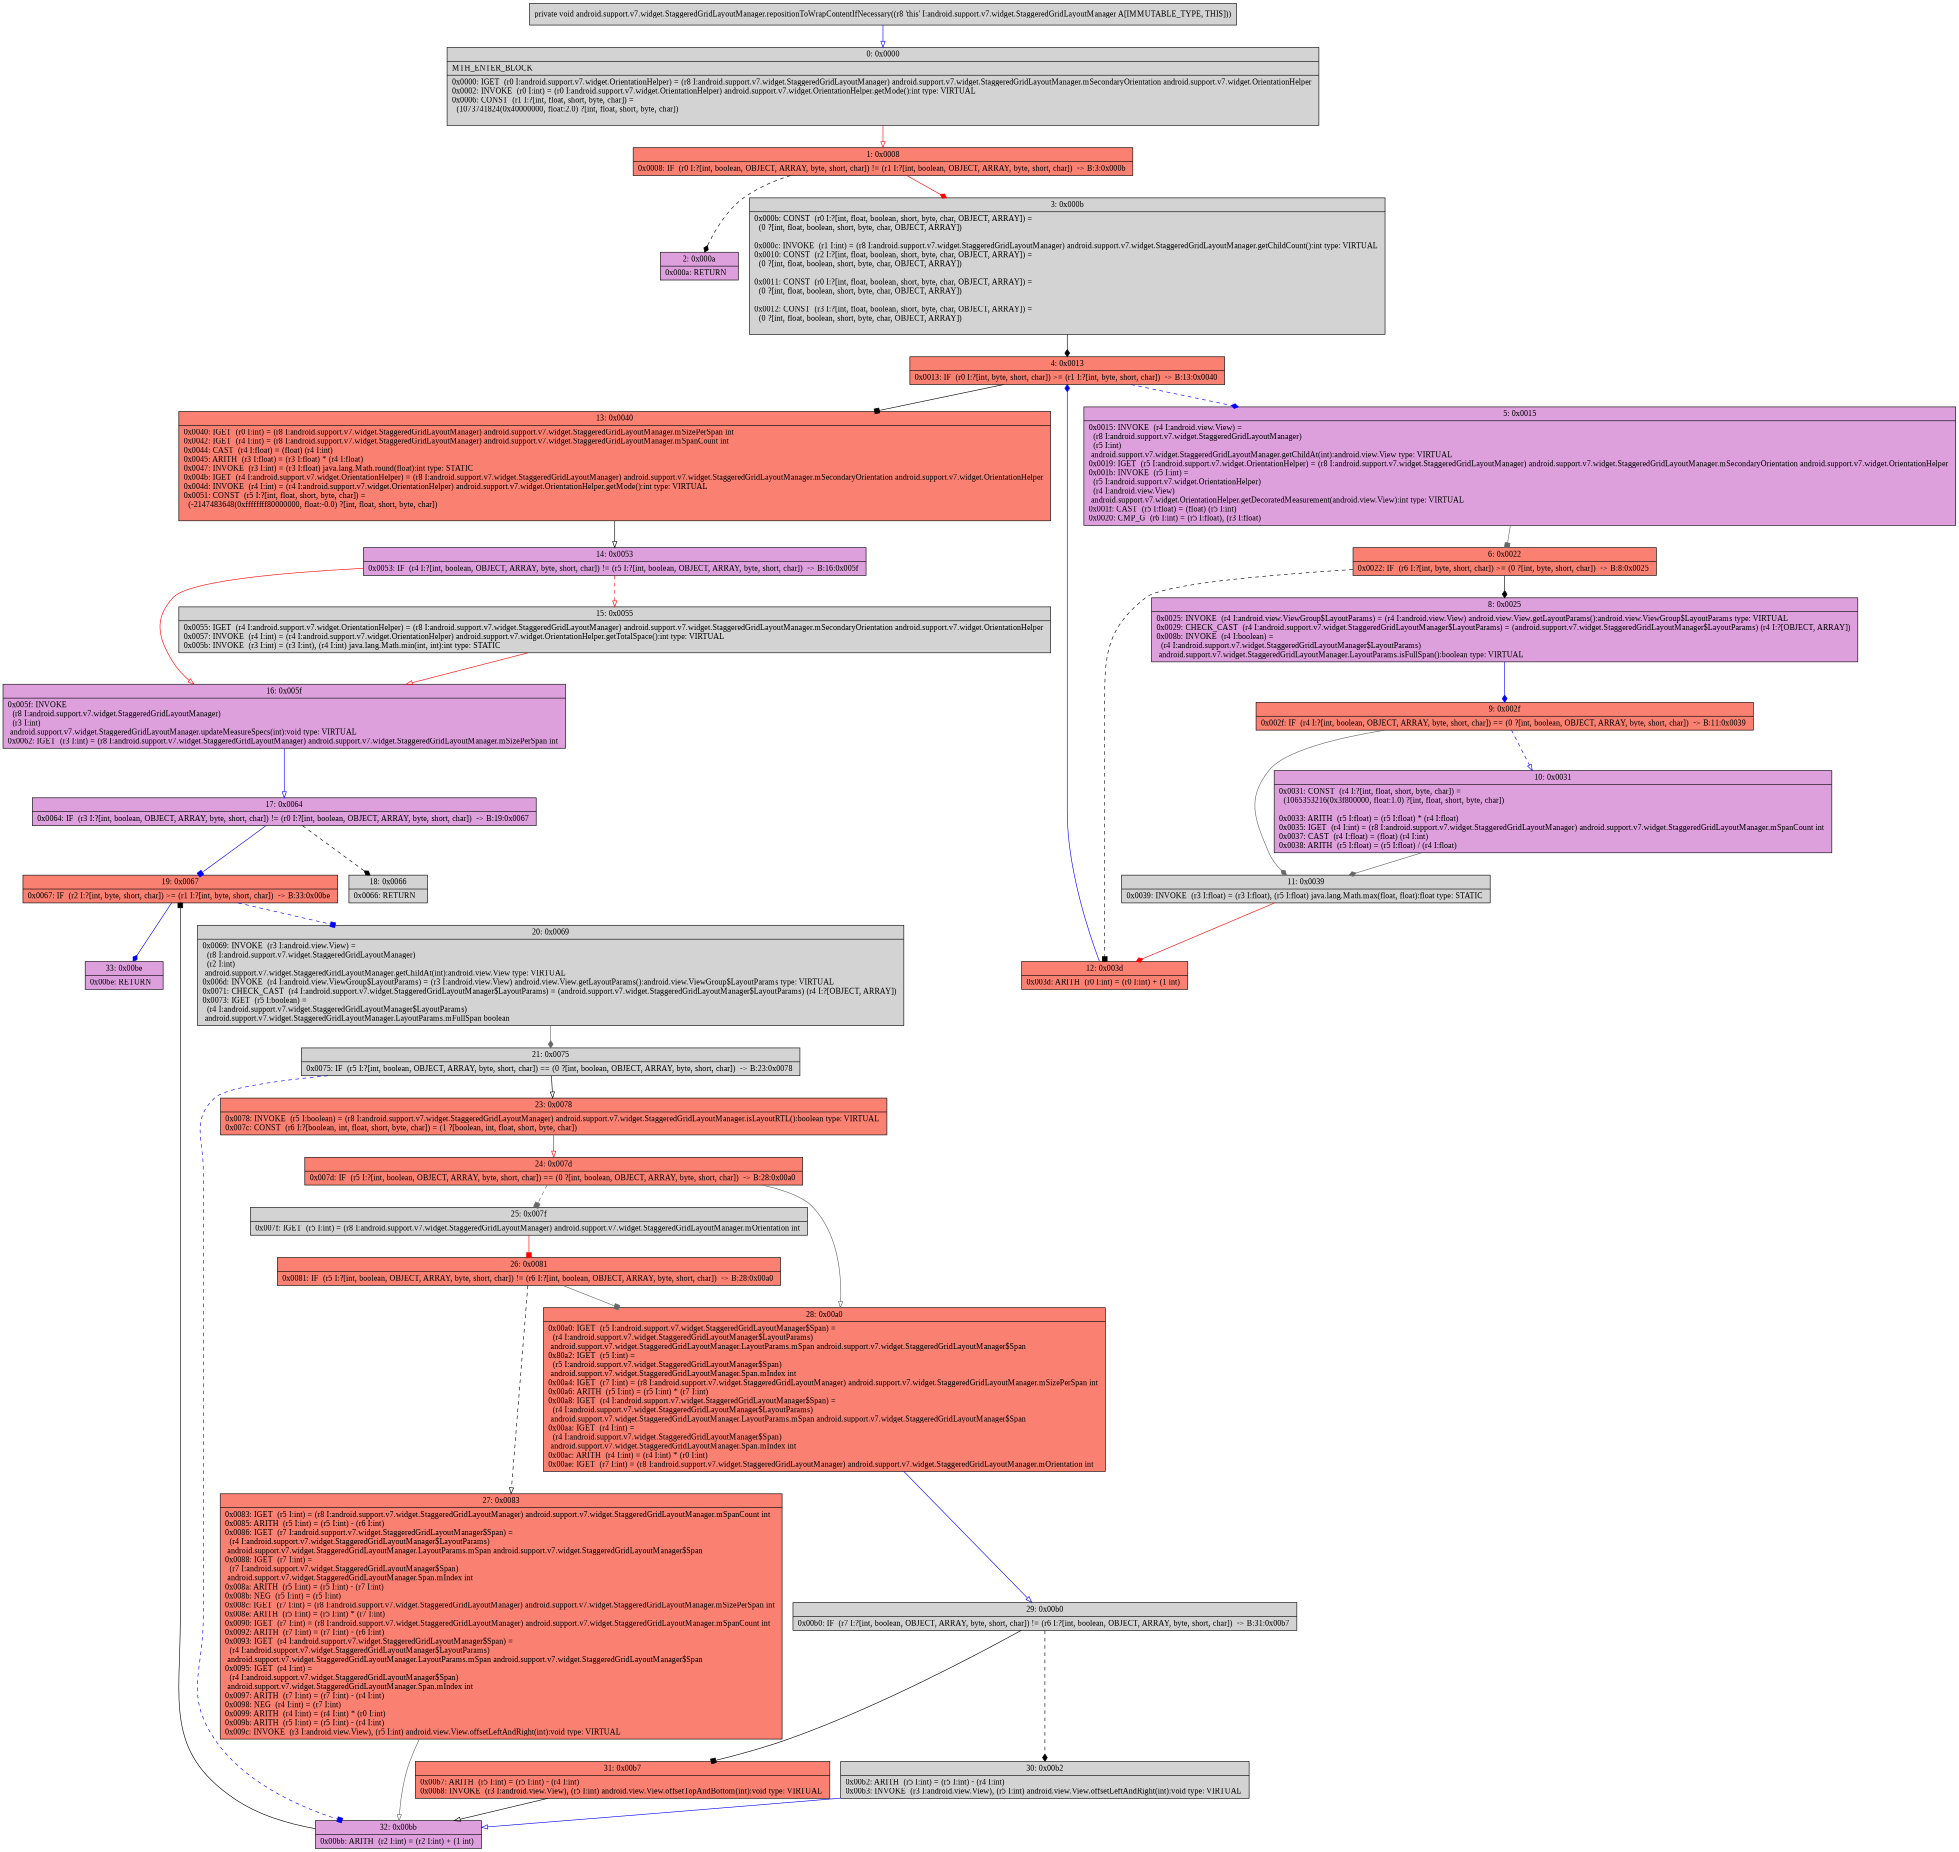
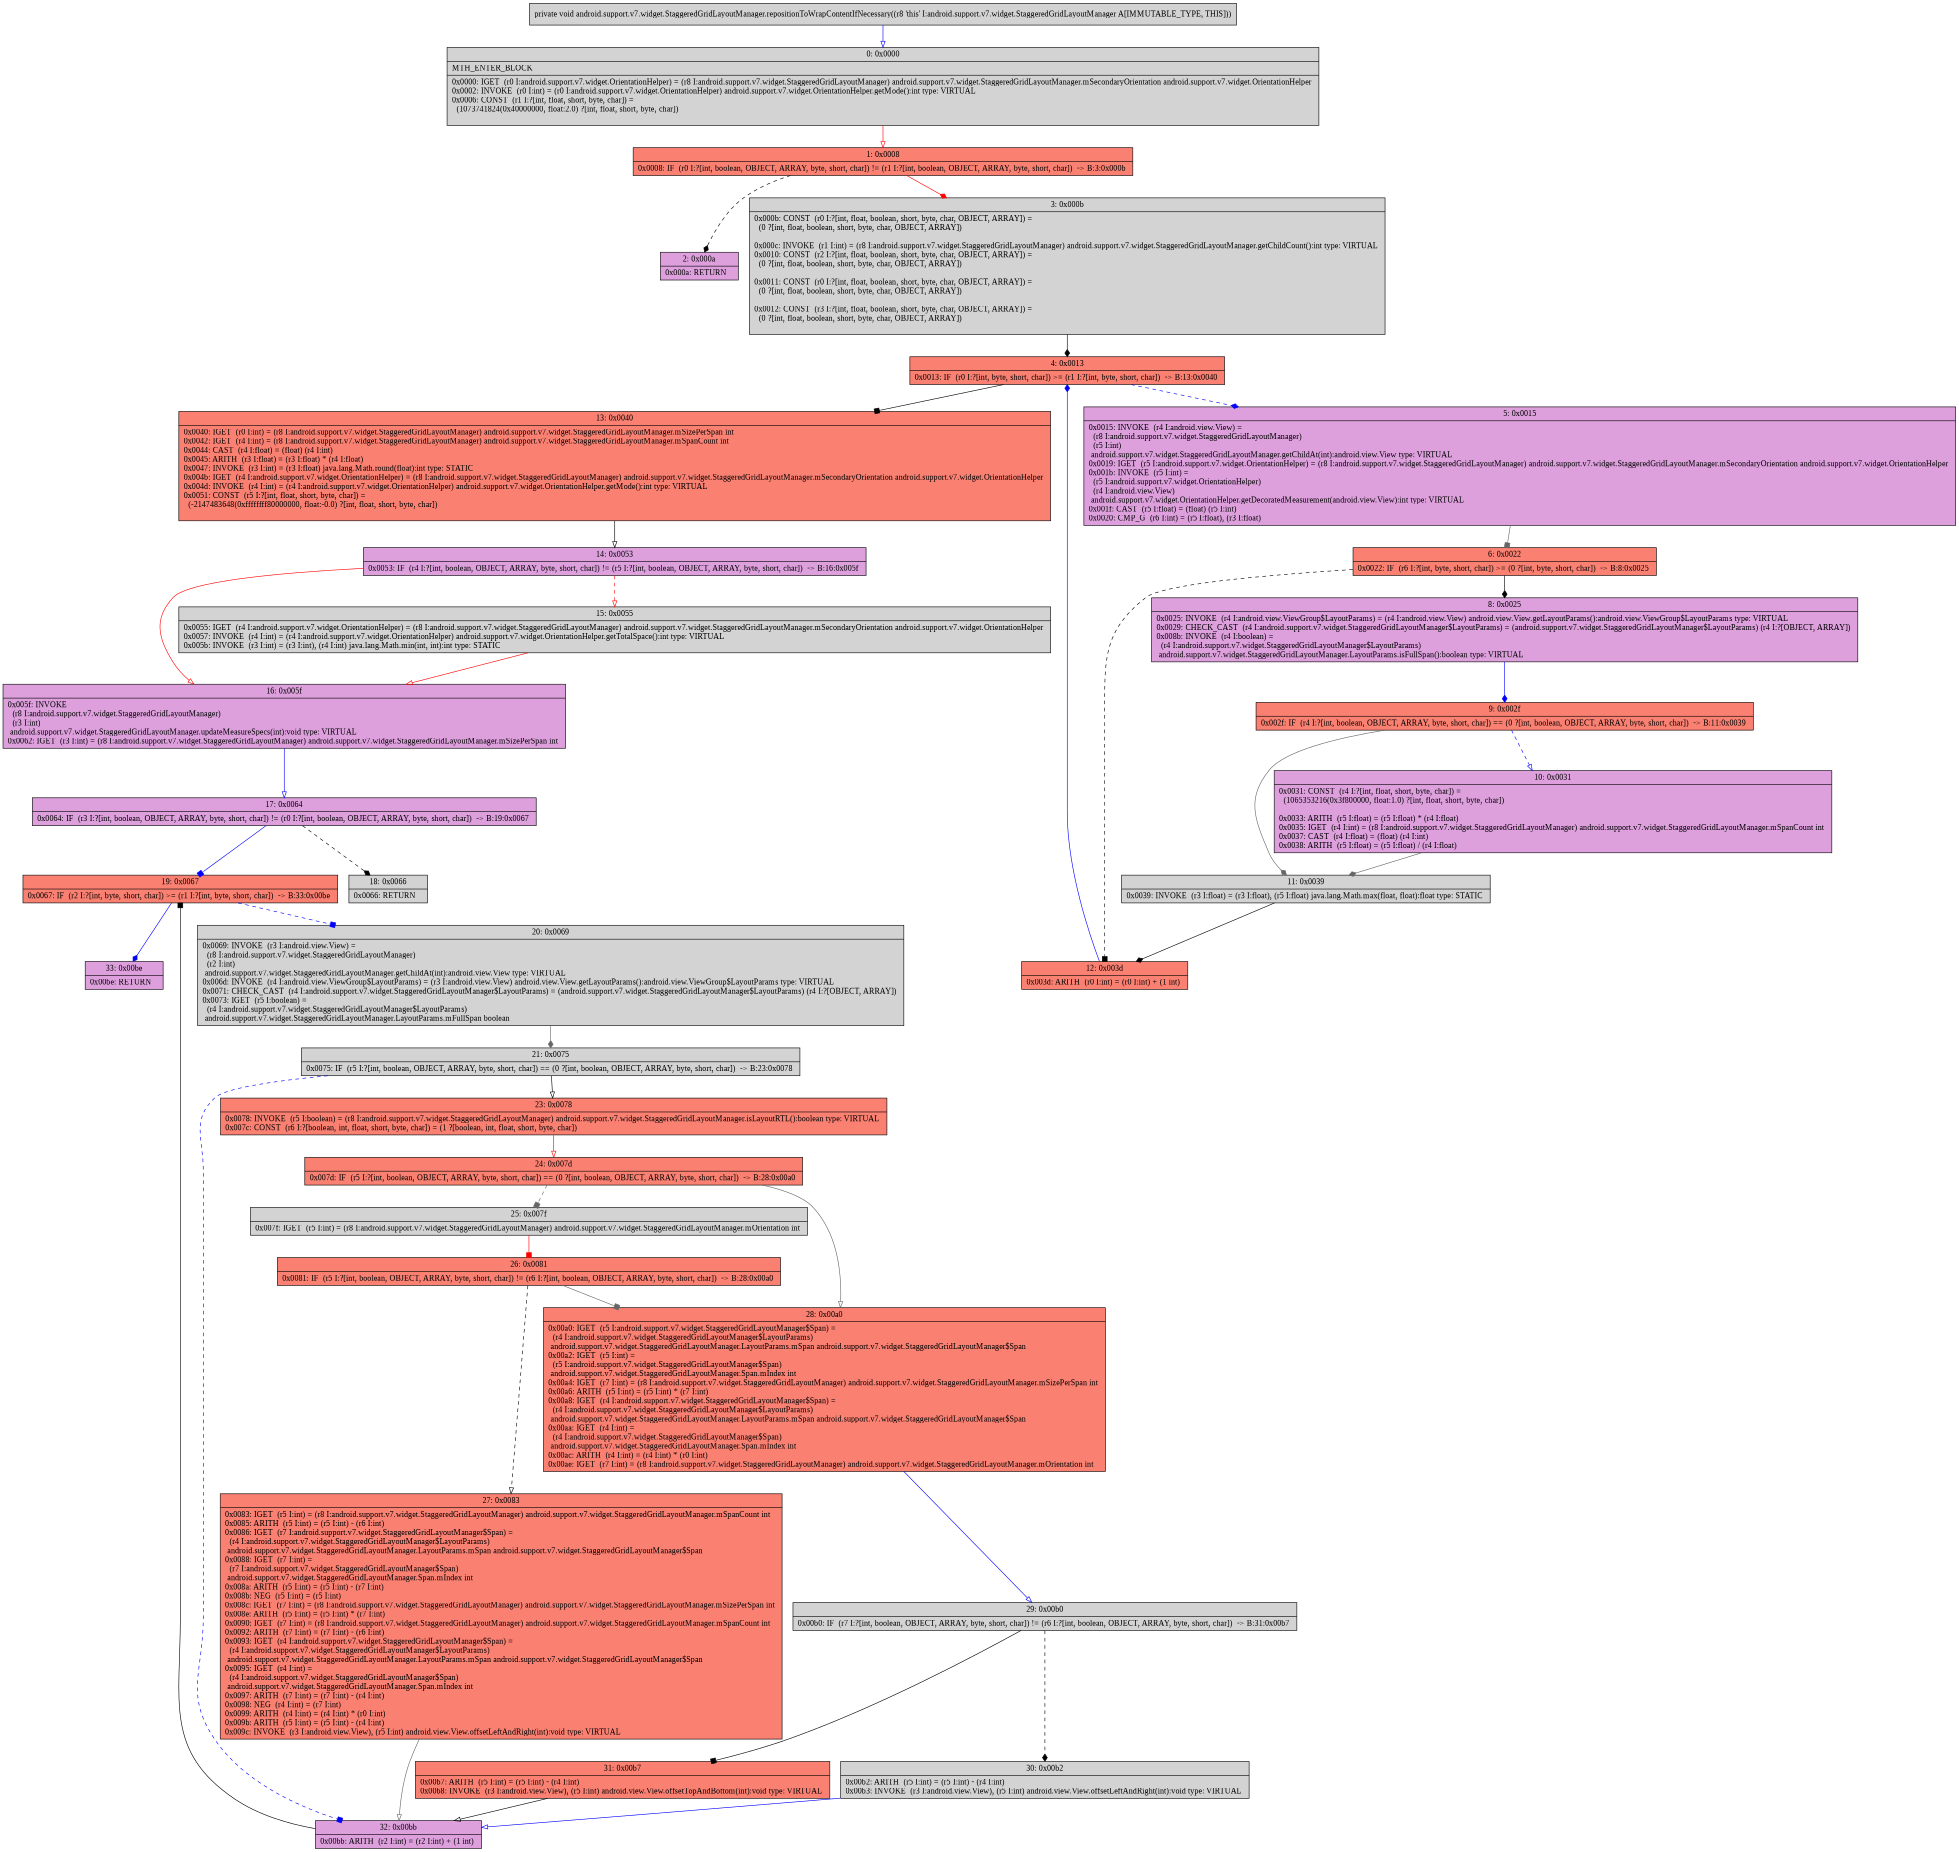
edge "11: 0x0039" -> "12: 0x003d": color red -> black
node "28: 0x00a0": text "0x80a2: IGET  (r5 I:int) =" -> "0x00a2: IGET  (r5 I:int) ="
